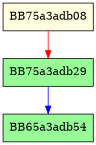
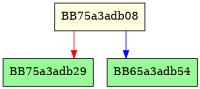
edge "BB75a3adb29" -> "BB65a3adb54": now "BB75a3adb08" -> "BB65a3adb54"
